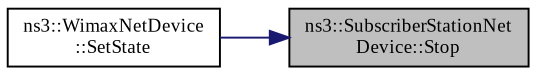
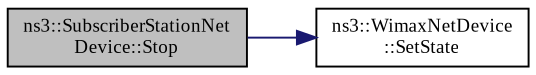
edge "ns3::WimaxNetDevice ::SetState" -> "ns3::SubscriberStationNet Device::Stop": reversed
